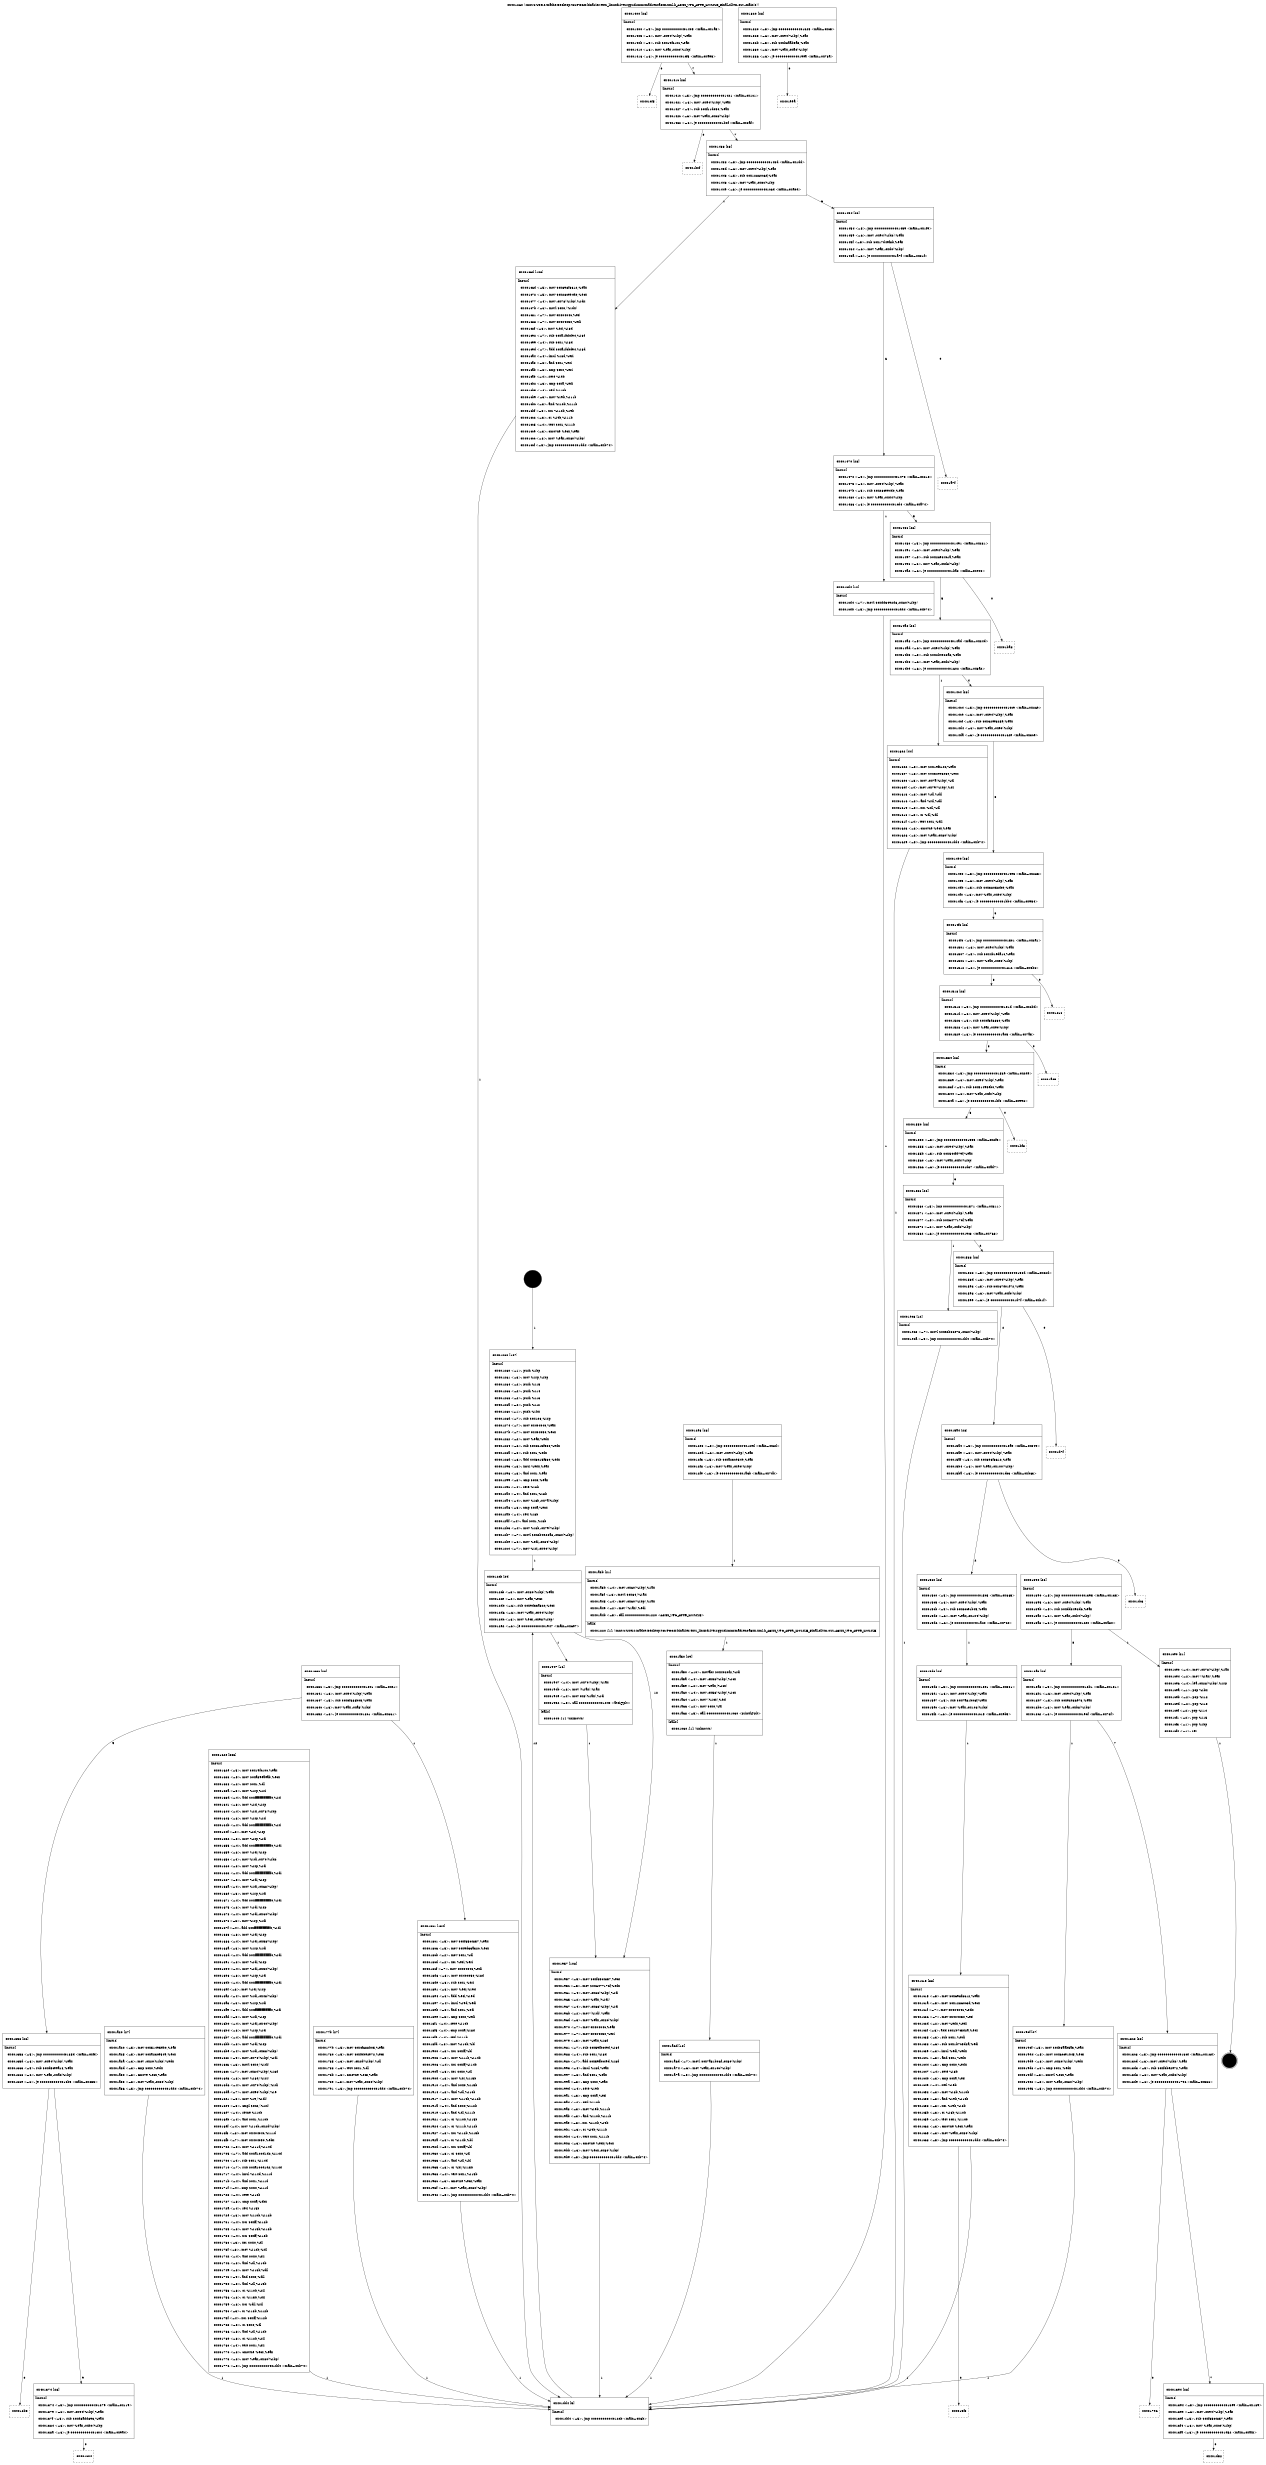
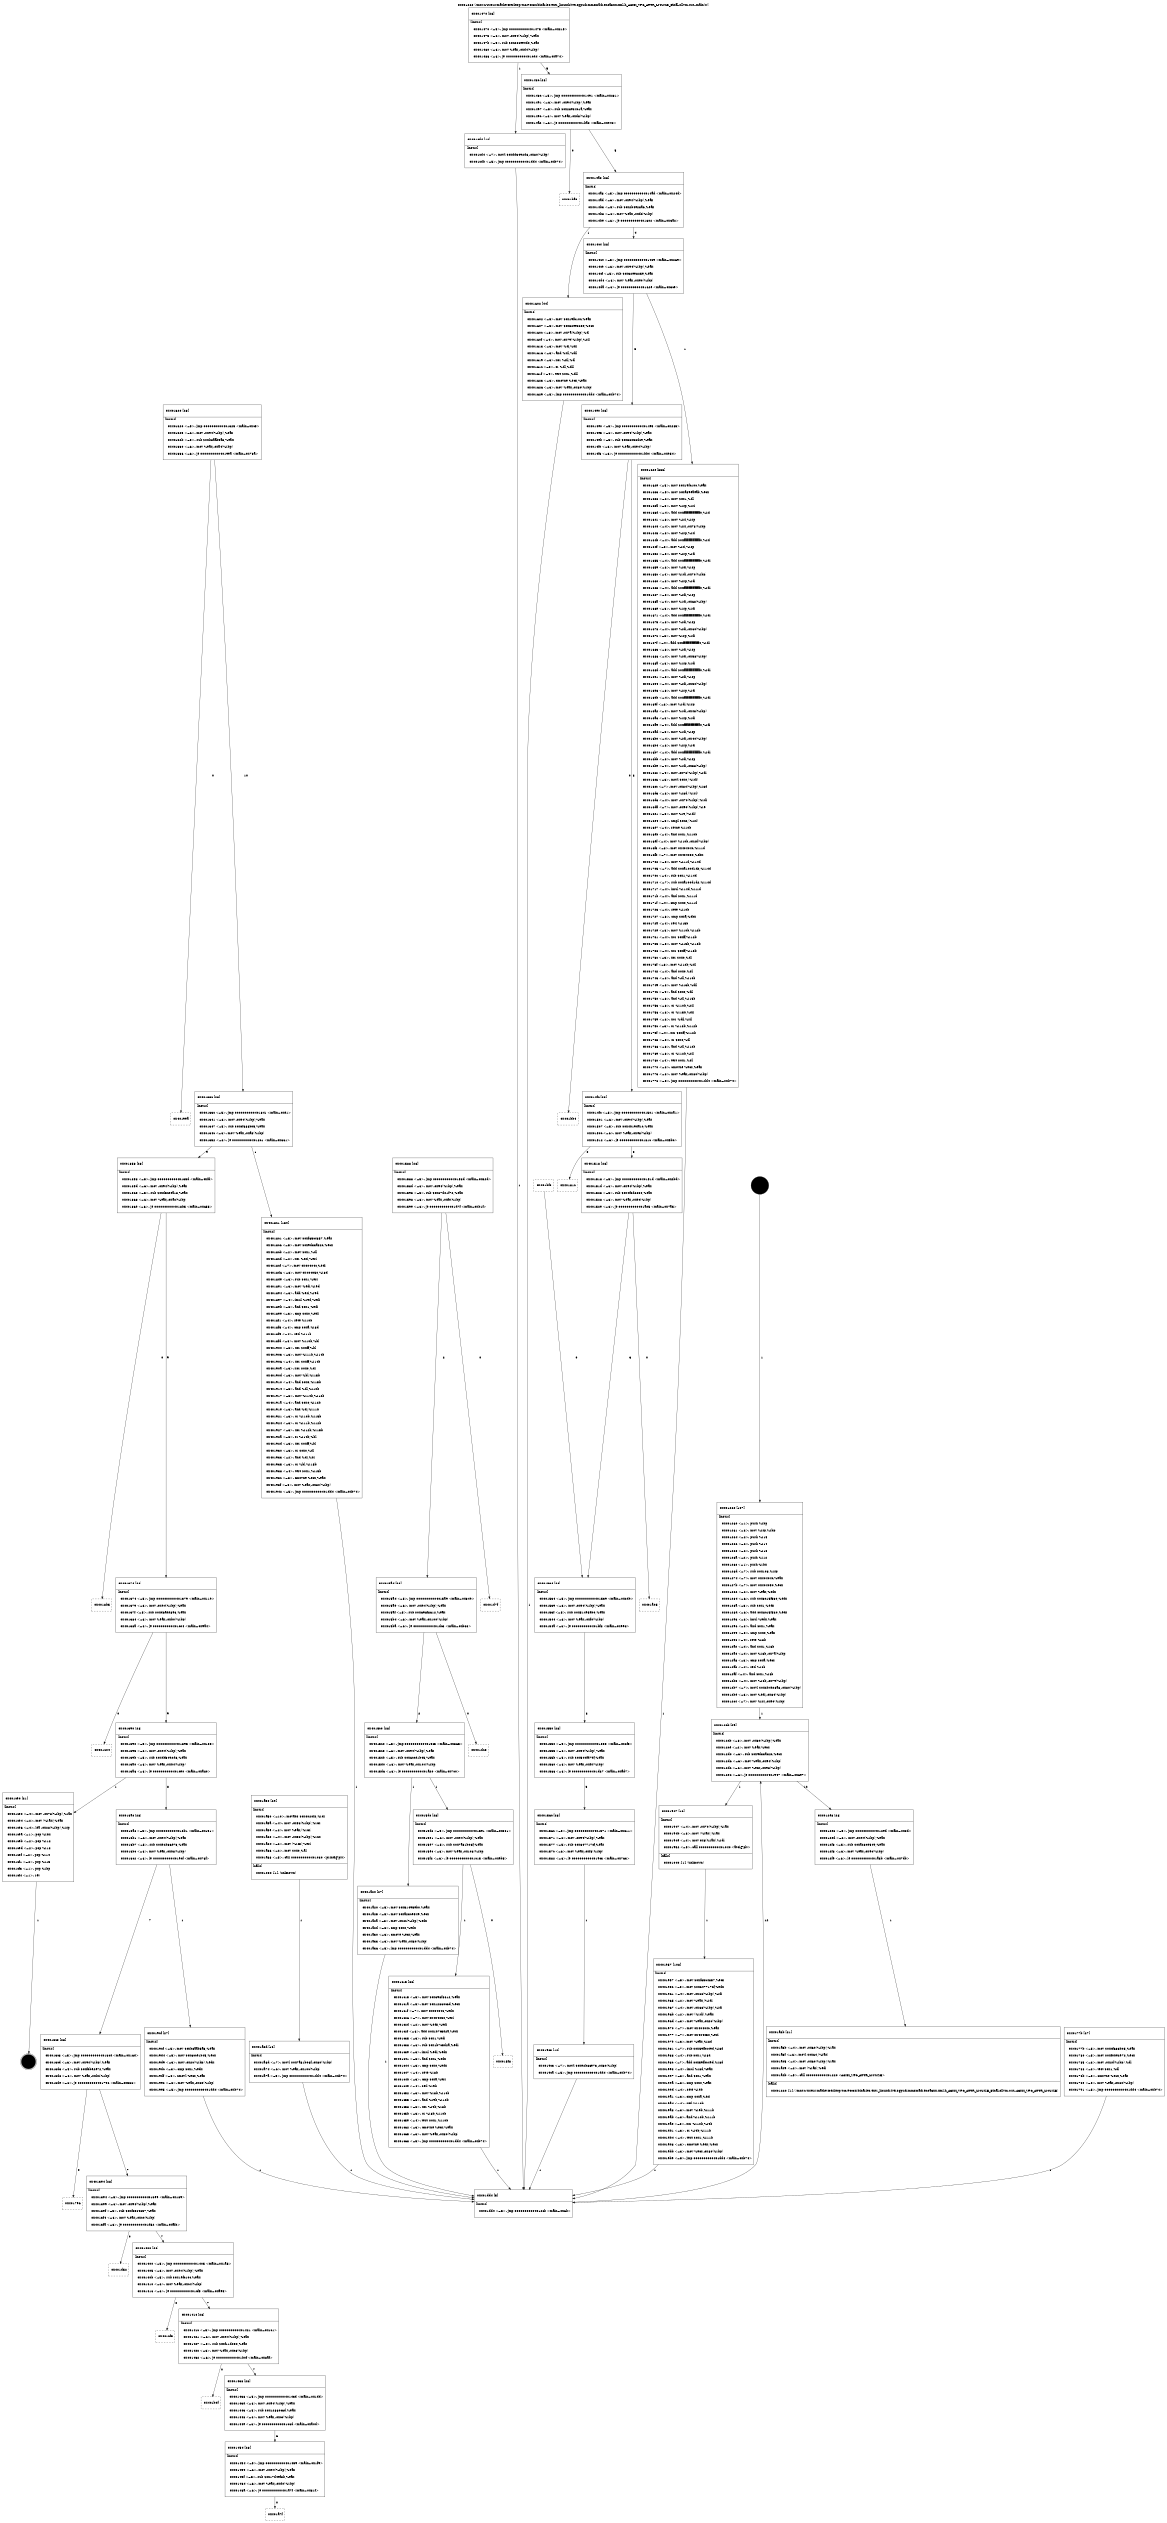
edge "0x401454 [28]" -> "0x401470 [28]": removed, label "6"
node "0x401c6d [103]": removed
edge "0x4014c4 [28]" -> "0x40162e [333]": added, label "1"
edge "0x401320 [28]" -> "0x40133c [28]": added, label "10"
node "0x401bb4": added
edge "0x401534 [28]" -> "0x401bf8": reversed
edge "0x40156c [28]" -> "0x401588 [28]": removed, label "2"
edge "0x401a3b [21]" -> "0x401a50 [29]": removed, label "1"
edge "0x401374 [28]" -> "0x401390 [28]": added, label "9"
edge "0x4012cb [29]" -> "0x401957 [108]": now "0x4012cb [29]" -> "0x4012e8 [28]"
edge "0x4015c0 [28]" -> "0x401a20 [27]": added, label "1"
edge "0x4013e4 [28]" -> "0x401400 [28]": added, label "7"
edge "0x401c15 [88]" -> "0x4015f8": now "0x4015dc [28]" -> "0x4015f8"
